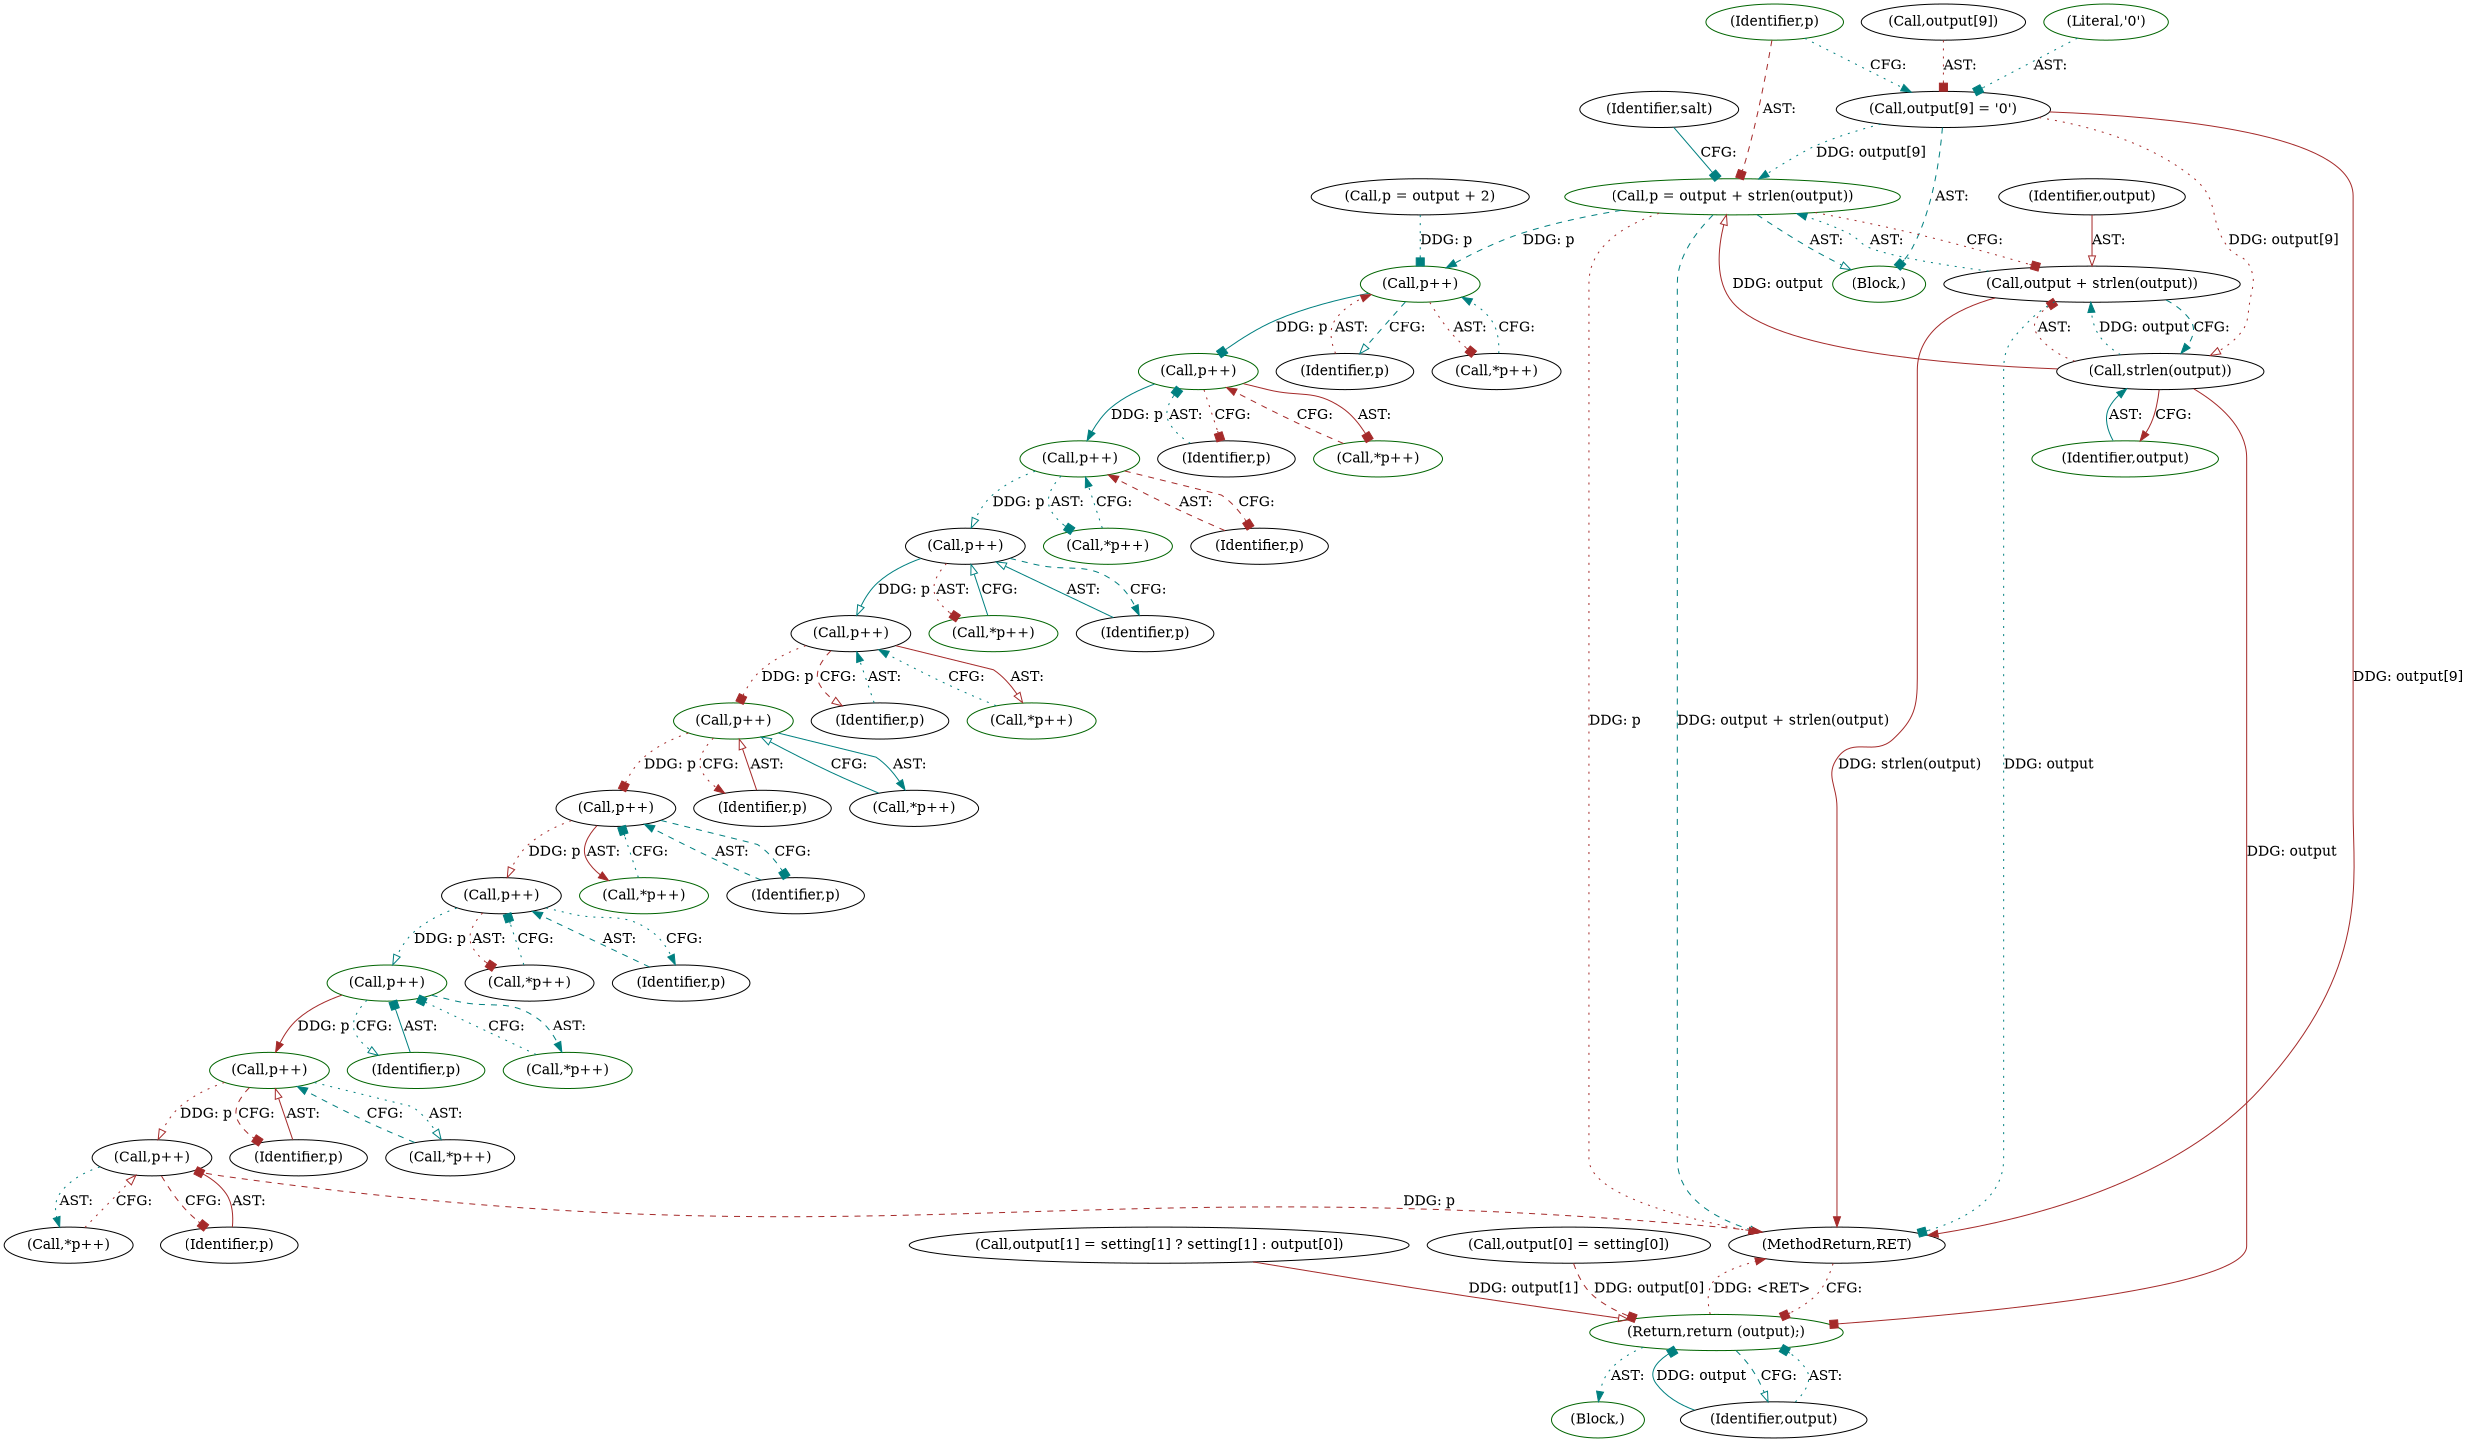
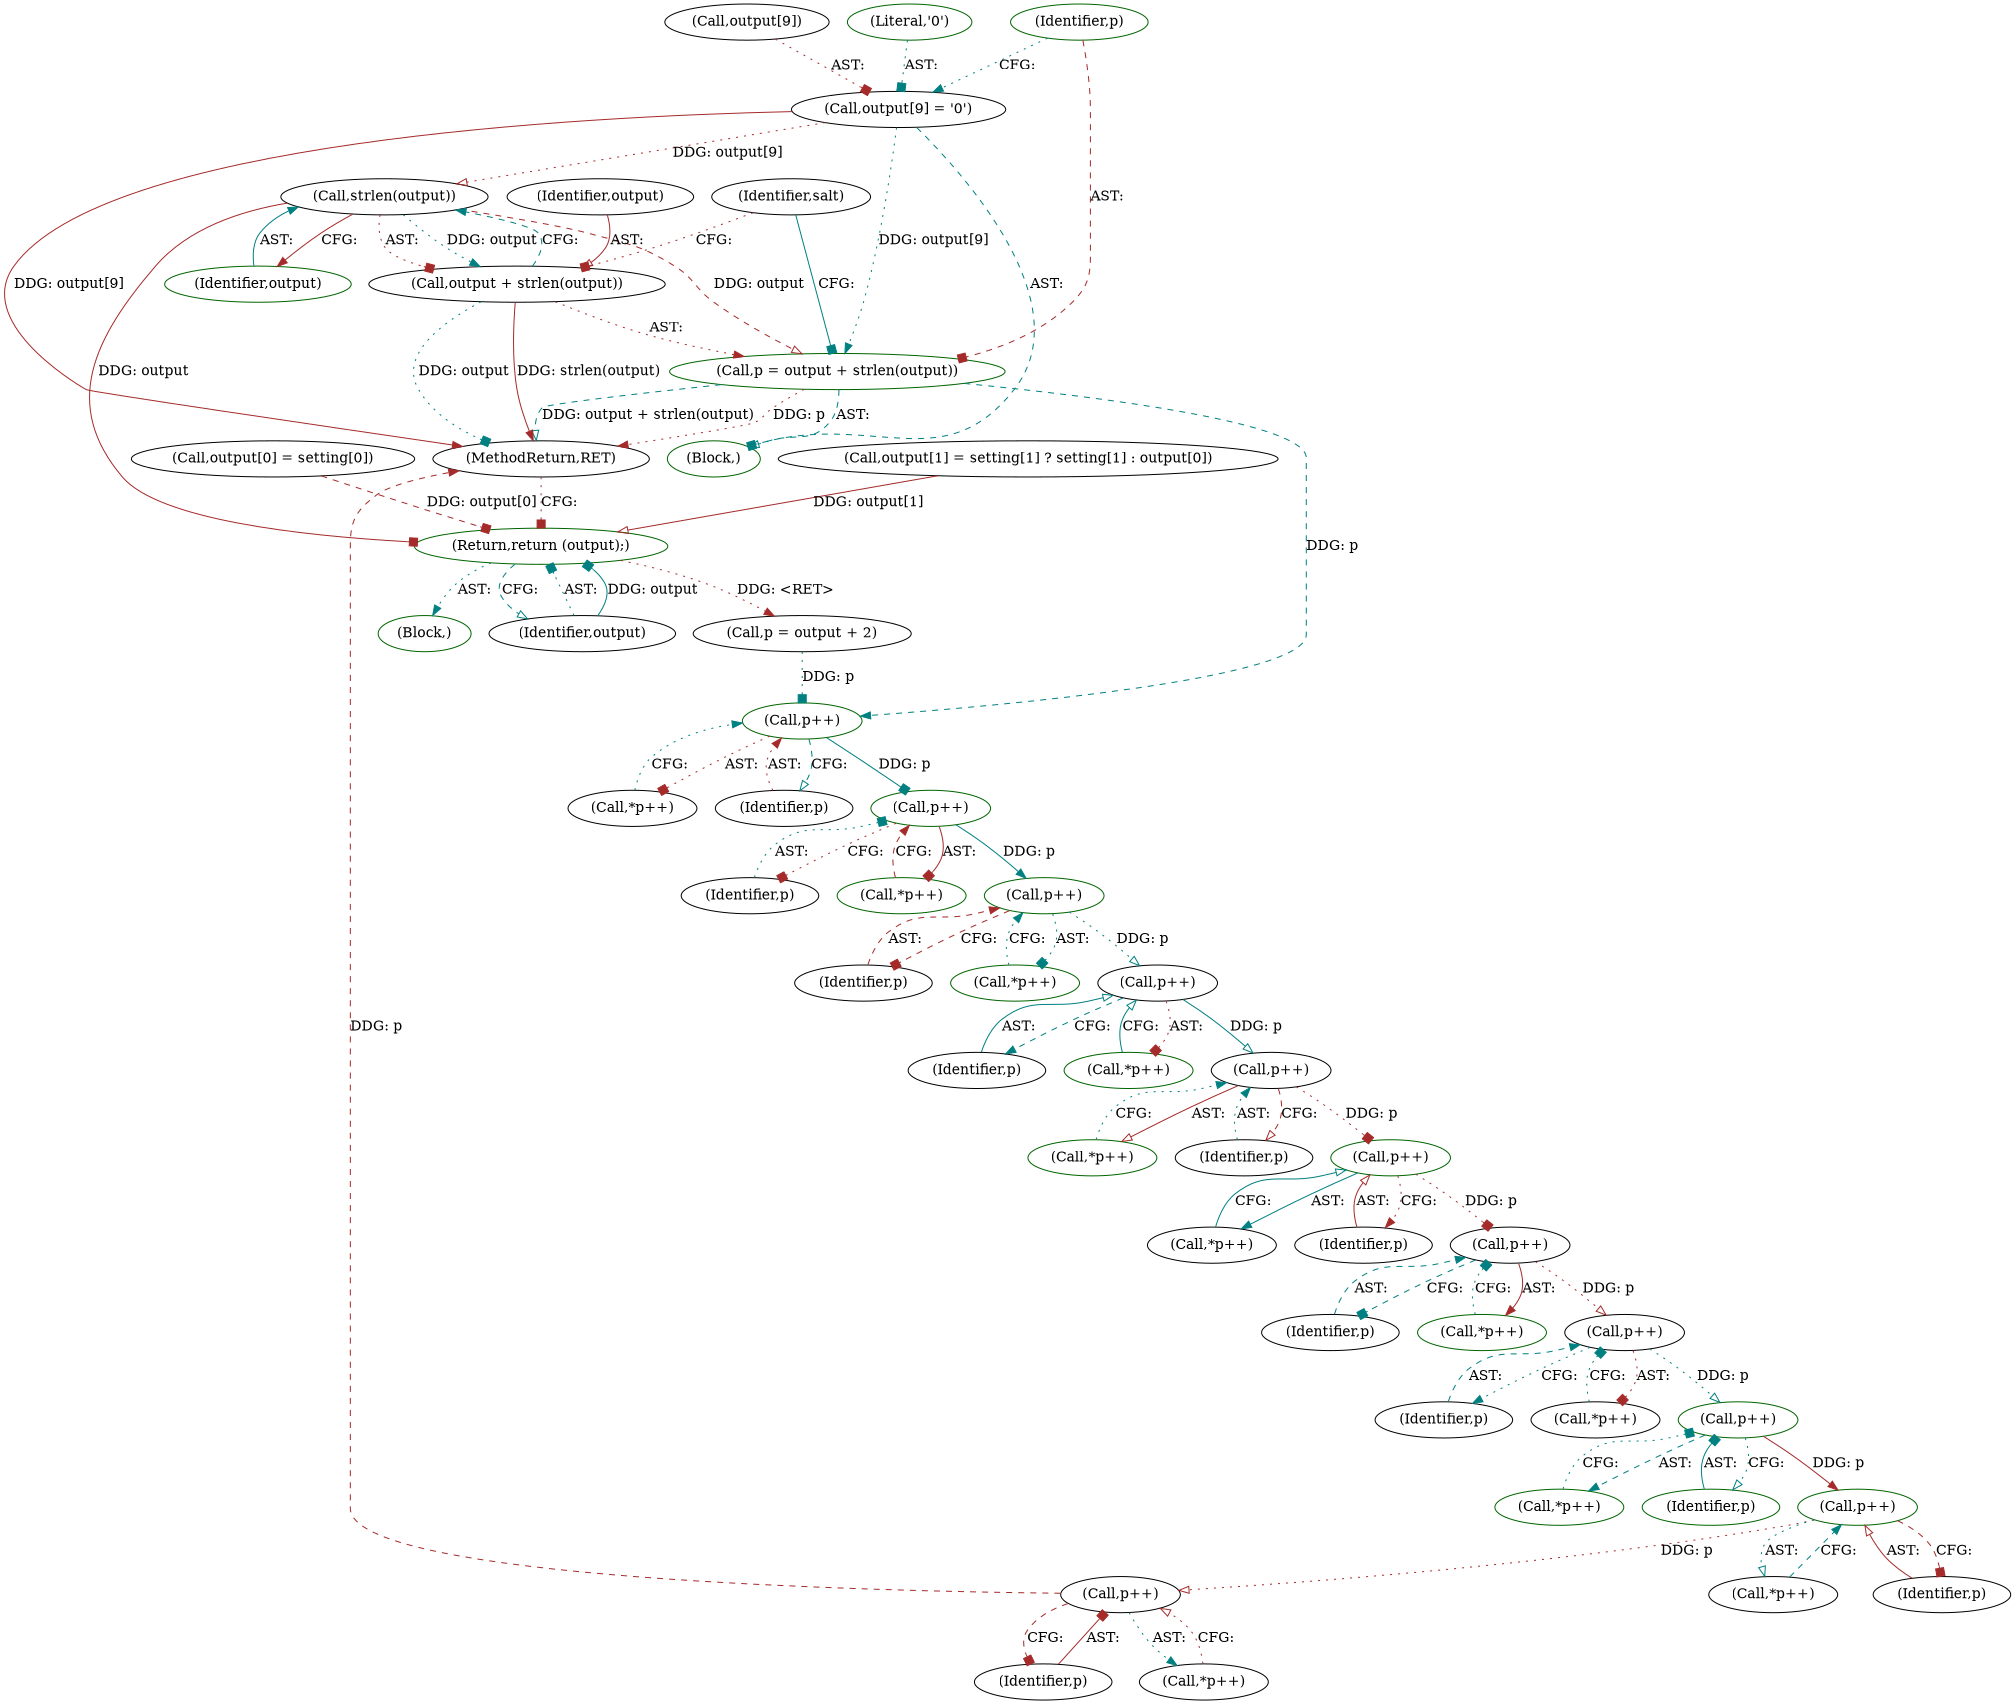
edge "(Call,p = output + strlen(output))" -> "(Call,output + strlen(output))": now "(Identifier,salt)" -> "(Call,output + strlen(output))"
edge "(Call,output + strlen(output))" -> "(Call,p = output + strlen(output))": color teal -> brown
edge "(Call,strlen(output))" -> "(Call,p = output + strlen(output))": style solid -> dashed
edge "(Return,return (output);)" -> "(MethodReturn,RET)": now "(Return,return (output);)" -> "(Call,p = output + 2)"
